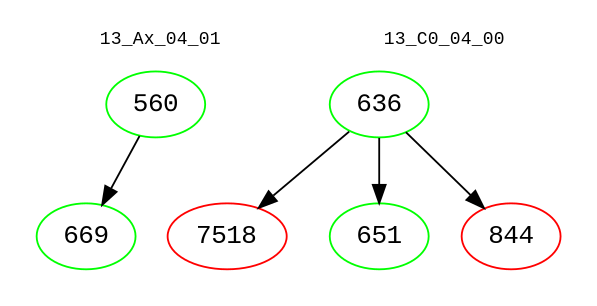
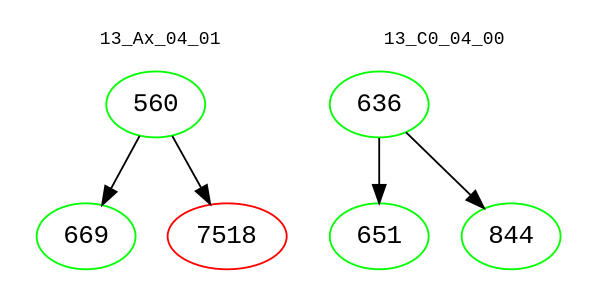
edge "636" -> "7518": now "560" -> "7518"
node "844": color red -> green
